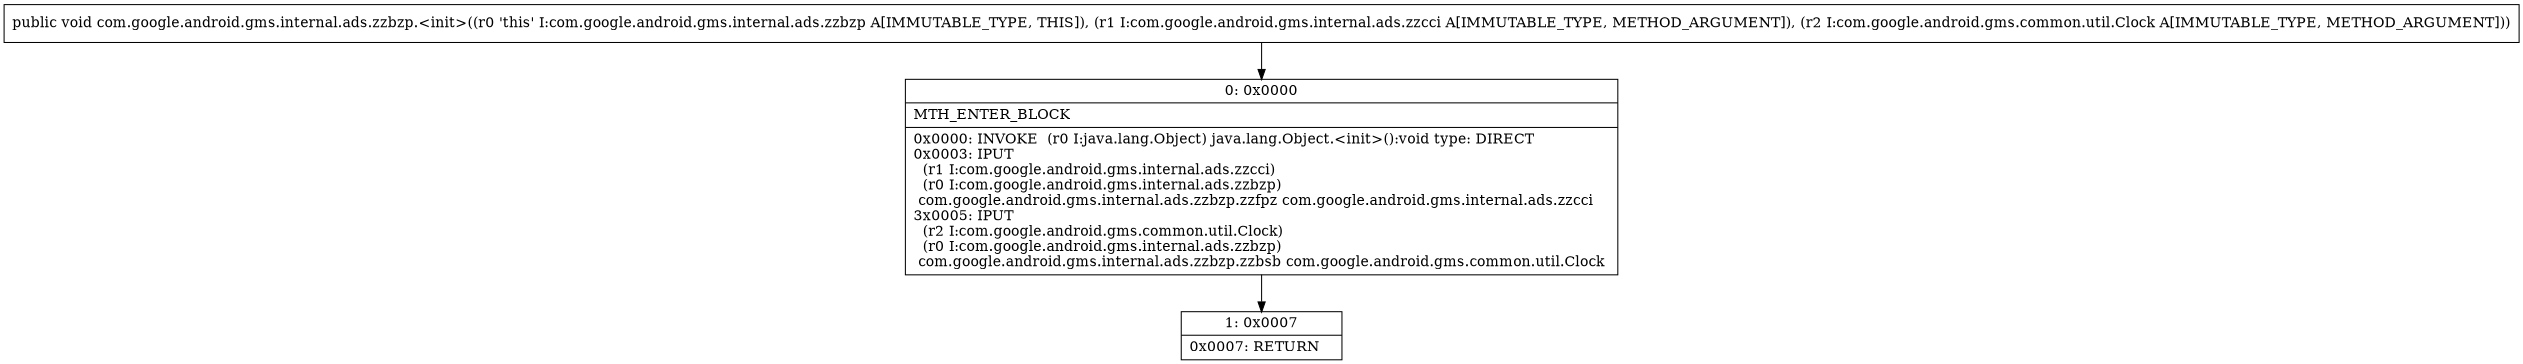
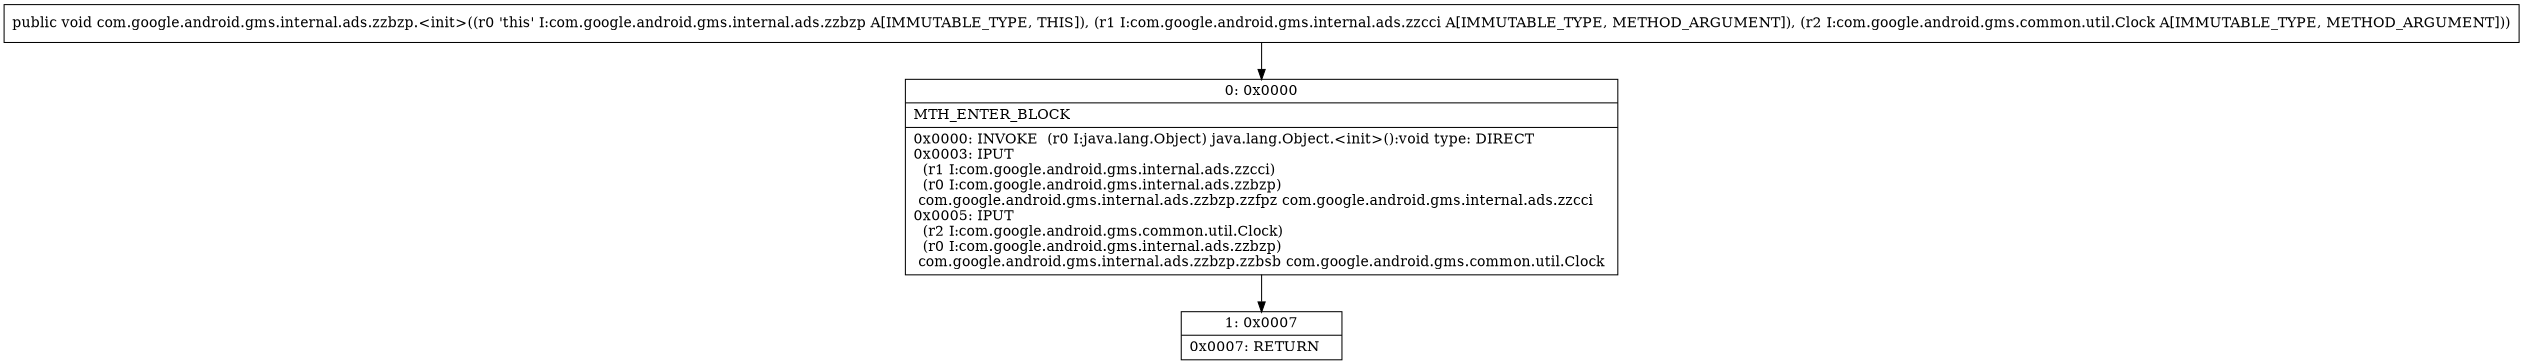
node "0: 0x0000": text "3x0005: IPUT" -> "0x0005: IPUT"
